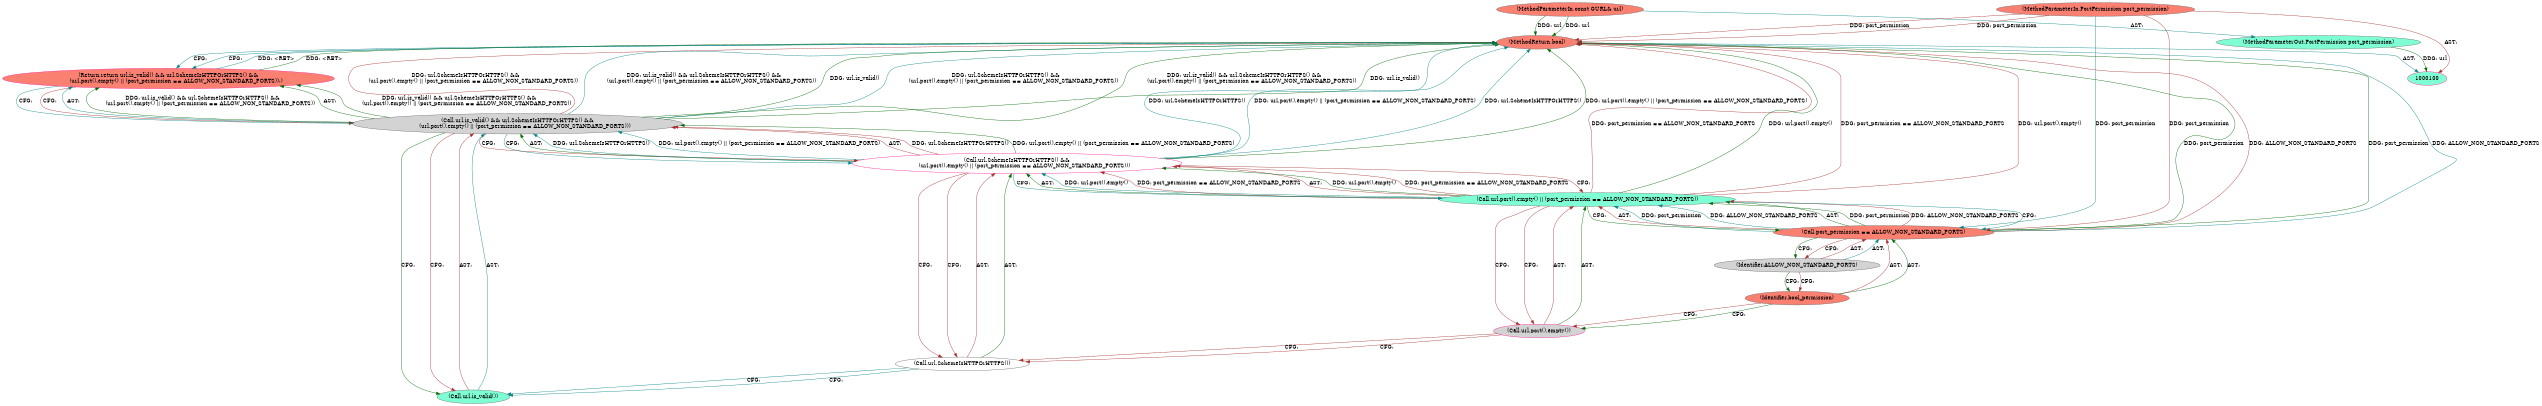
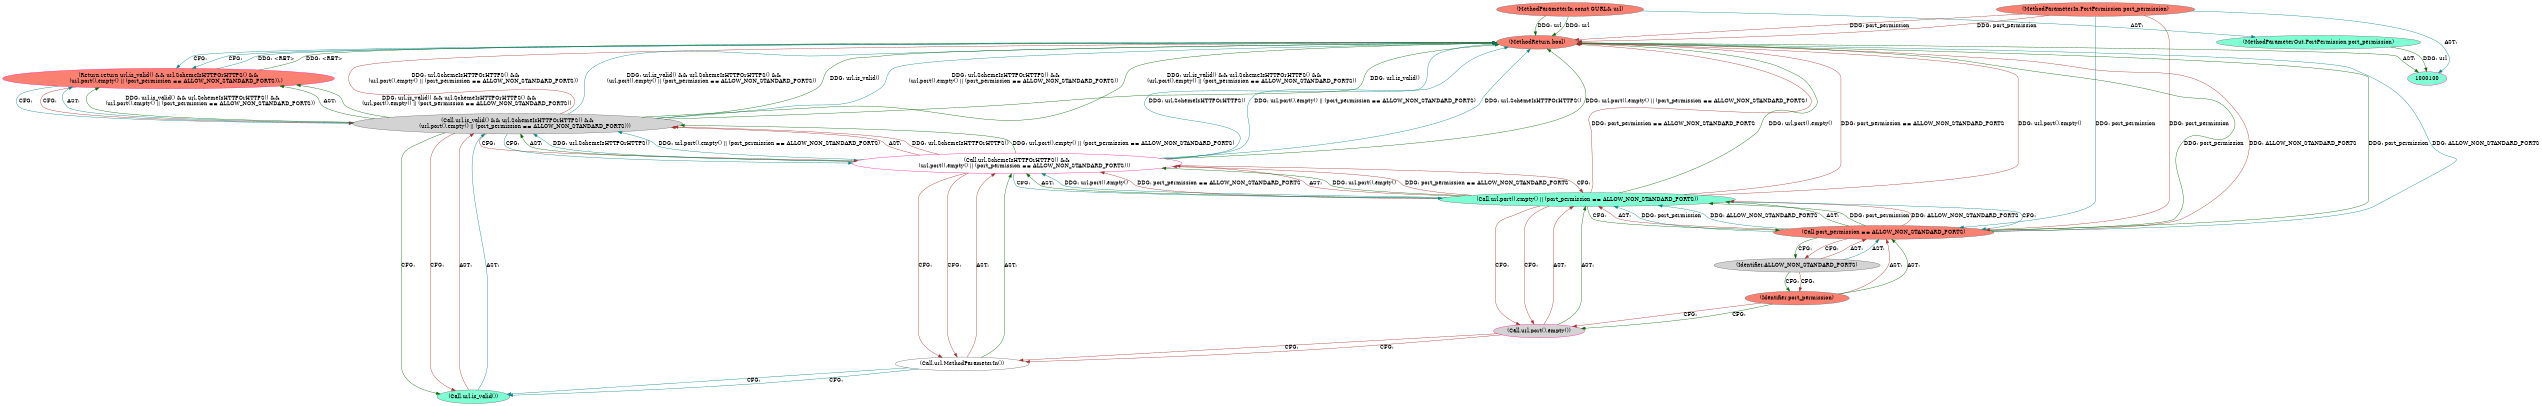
edge "(MethodParameterIn,PortPermission port_permission)" -> "1000100": color brown -> teal
edge "(MethodReturn,bool)" -> "1000100": color teal -> darkgreen
node "(Identifier,bool_permission)": label "(Identifier,bool_permission)" -> "(Identifier,port_permission)"
node "(Call,url.SchemeIsHTTPOrHTTPS())": label "(Call,url.SchemeIsHTTPOrHTTPS())" -> "(Call,url.MethodParameterIn())"
